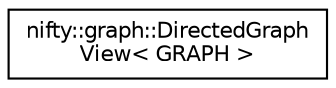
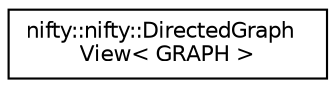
node "nifty::graph::DirectedGraph View< GRAPH >": label "nifty::graph::DirectedGraph View< GRAPH >" -> "nifty::nifty::DirectedGraph View< GRAPH >"
